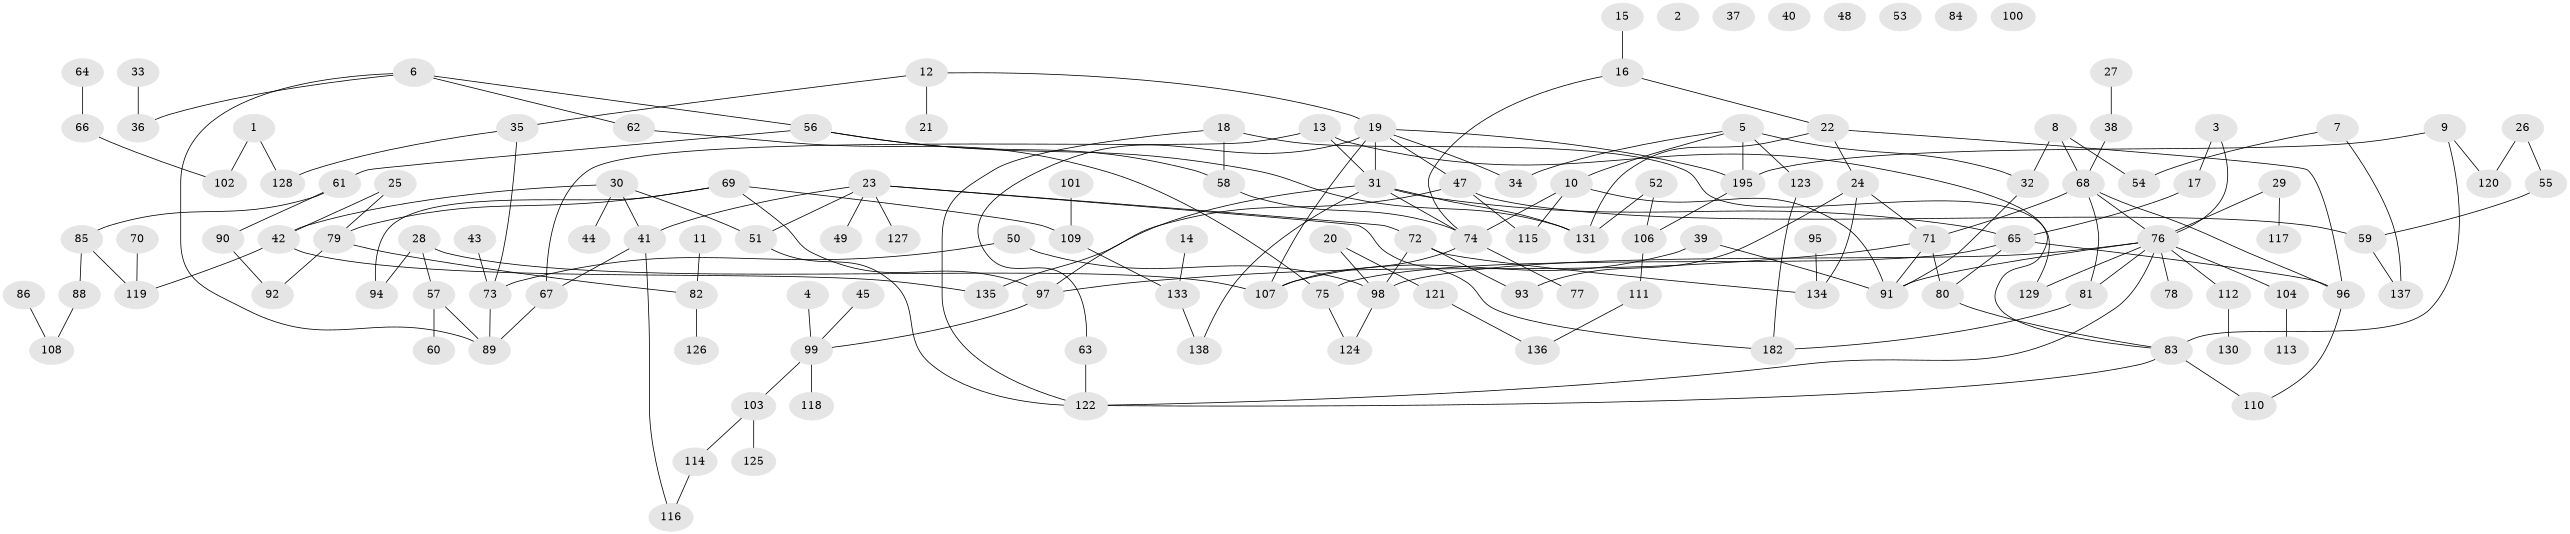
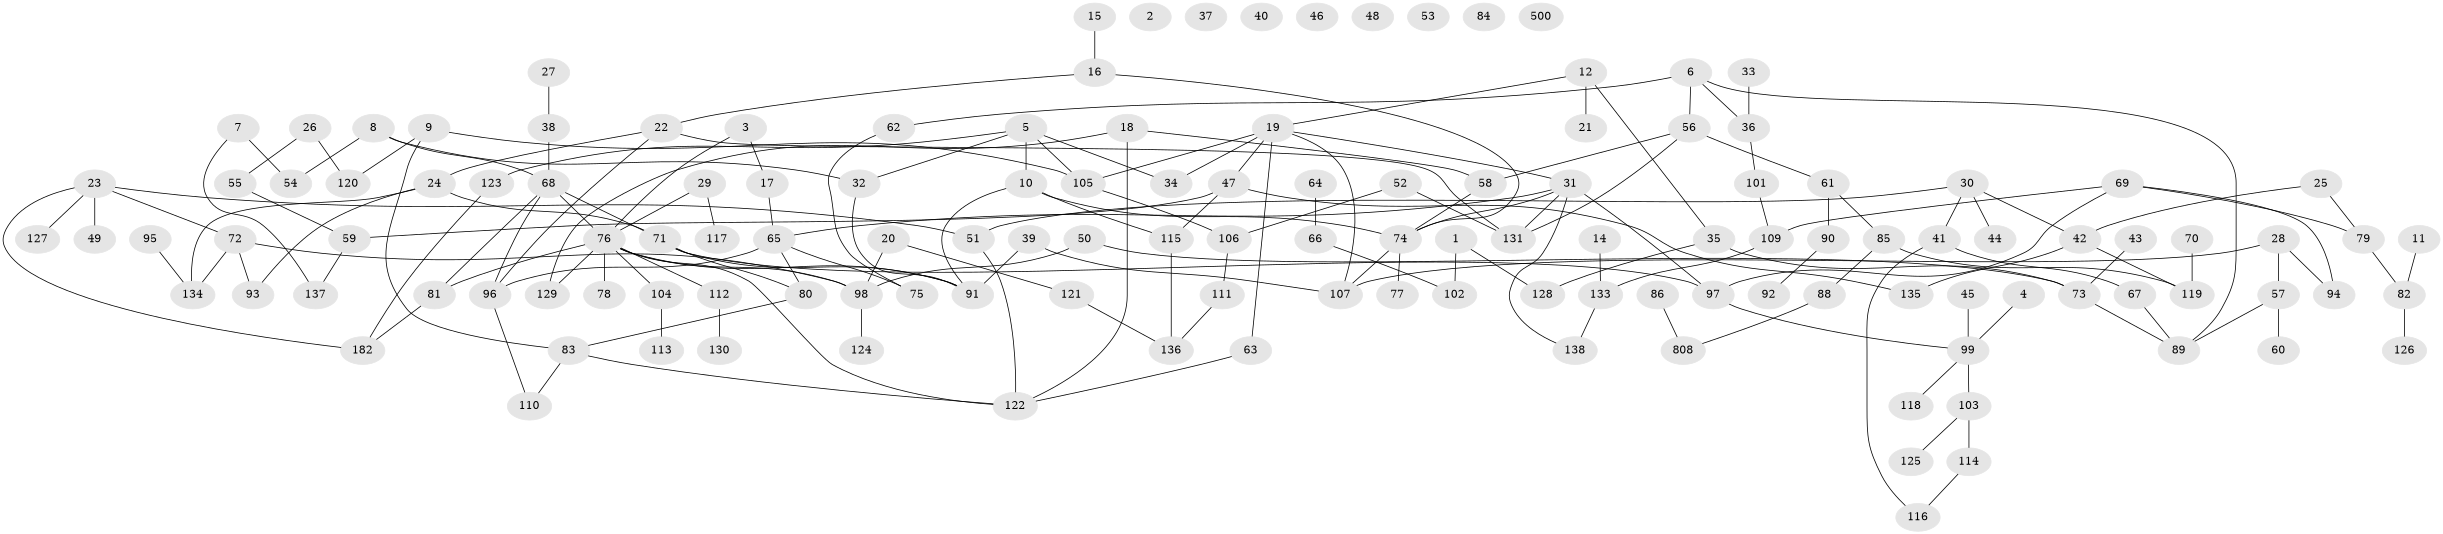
node "46": added
node "100": label "100" -> "500"
node "13": removed
edge "36" -- "101": added
node "195": label "195" -> "105"
edge "23" -- "41": removed
edge "79" -- "92": removed
edge "115" -- "136": added
edge "75" -- "124": removed
node "108": label "108" -> "808"
